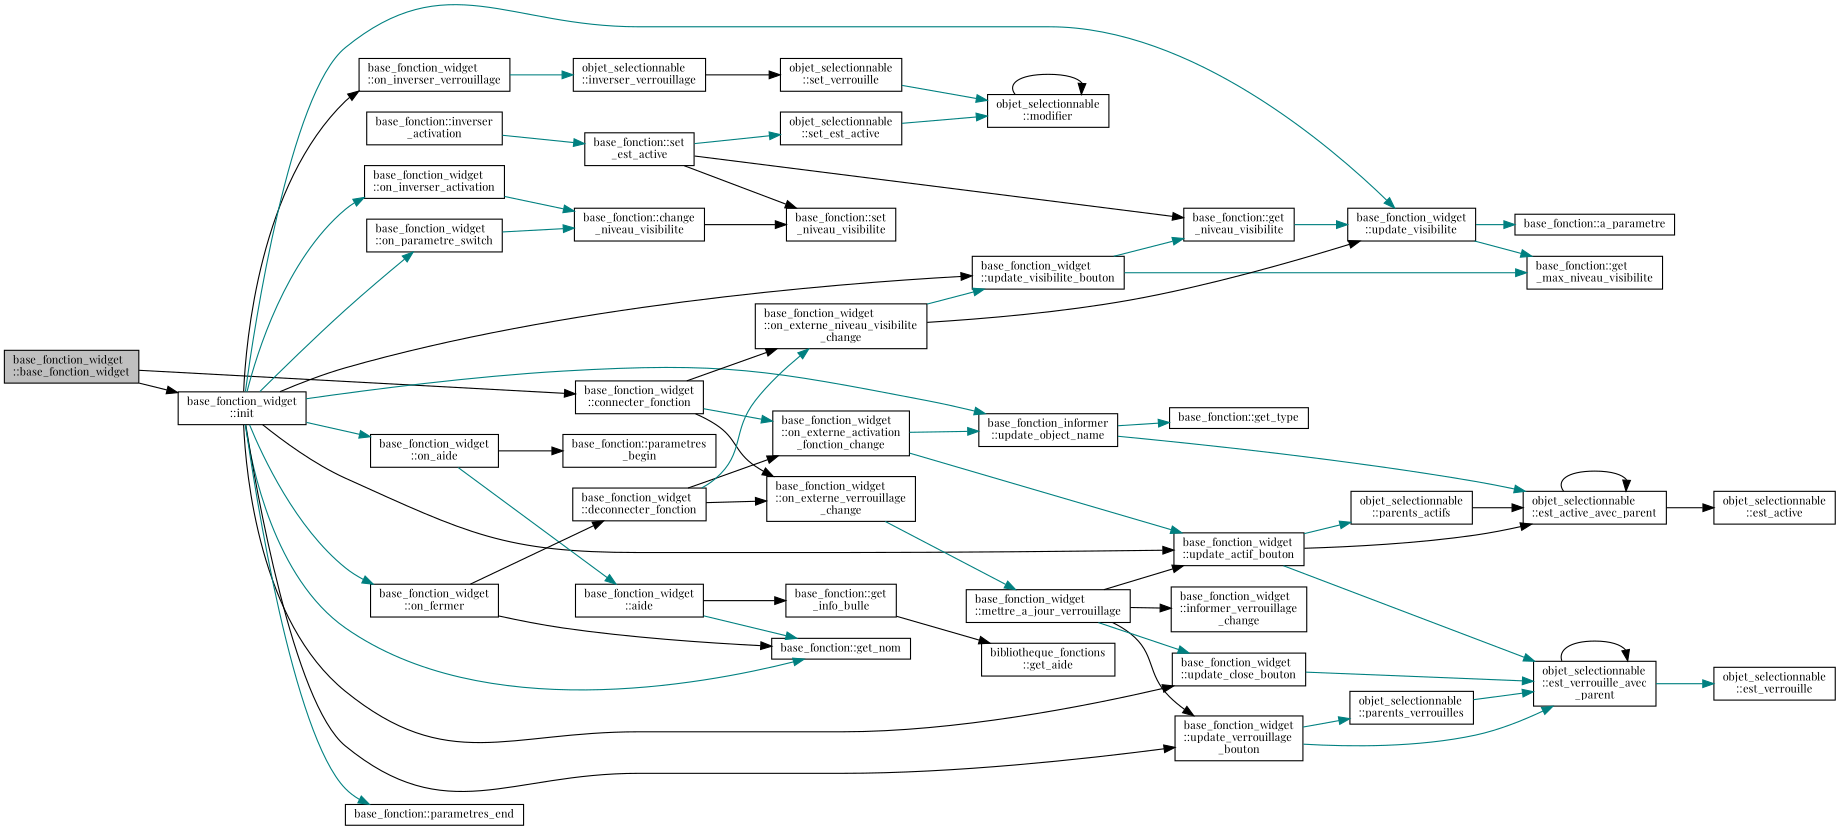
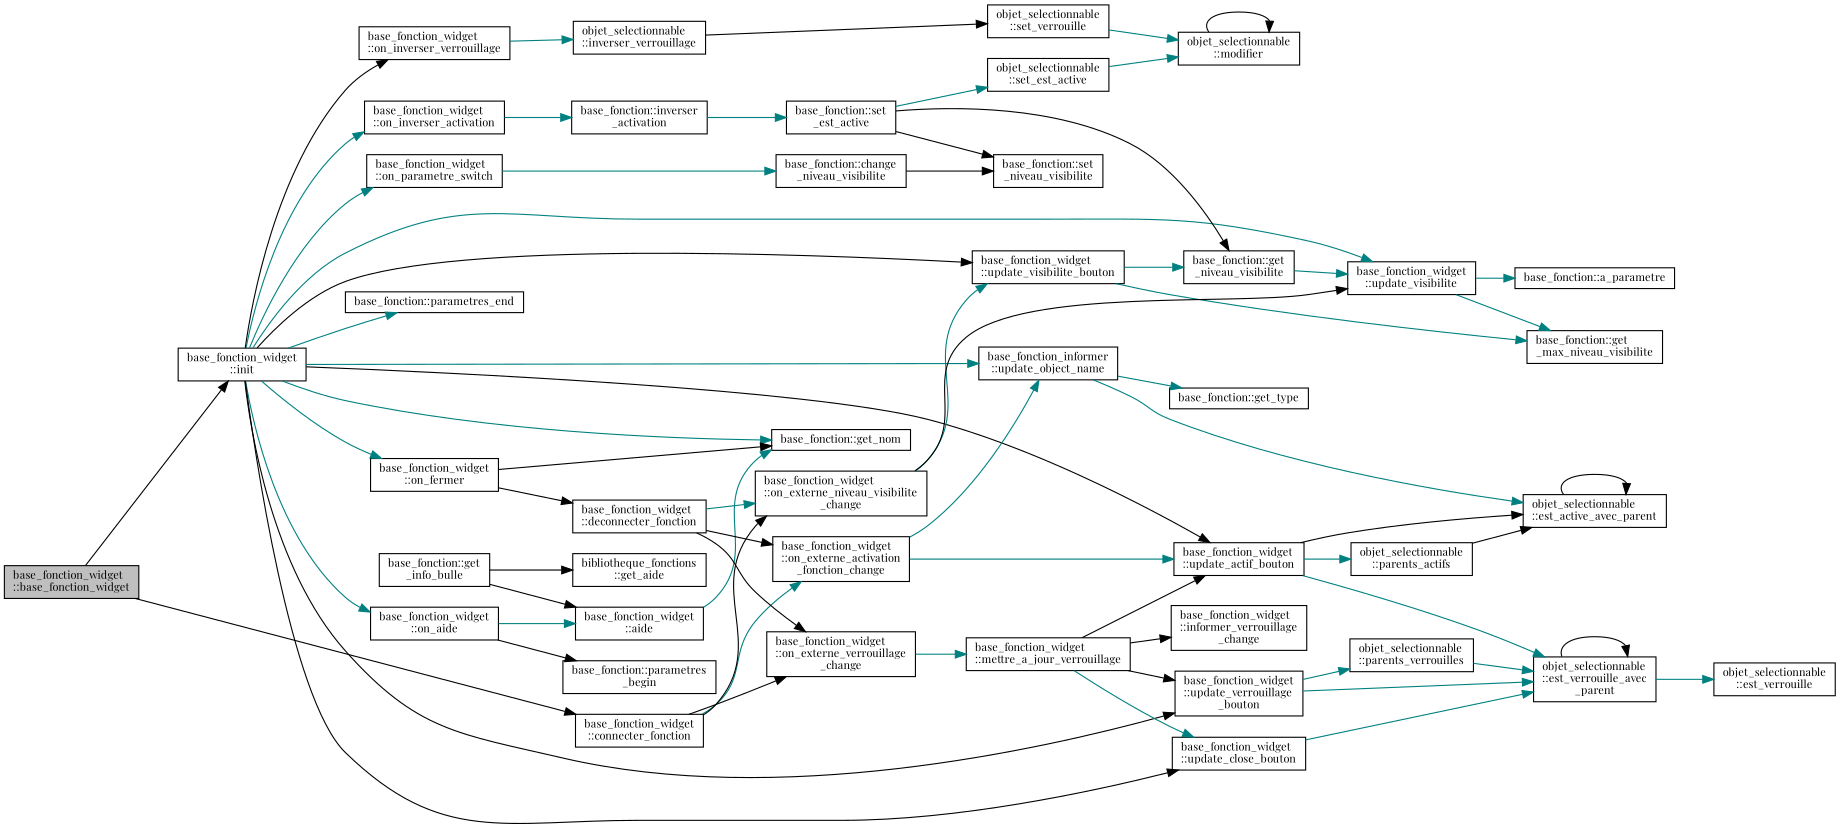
edge "base_fonction_widget ::on_inverser_activation" -> "base_fonction::change _niveau_visibilite": now "base_fonction_widget ::on_inverser_activation" -> "base_fonction::inverser _activation"
node "objet_selectionnable ::est_active": removed
edge "base_fonction_widget ::aide" -> "base_fonction::get _info_bulle": reversed
